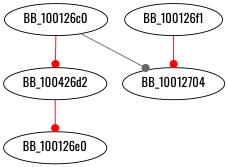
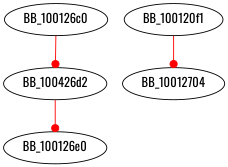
node "BB_100126f1": label "BB_100126f1" -> "BB_100120f1"
edge "BB_100126c0" -> "BB_10012704": removed
